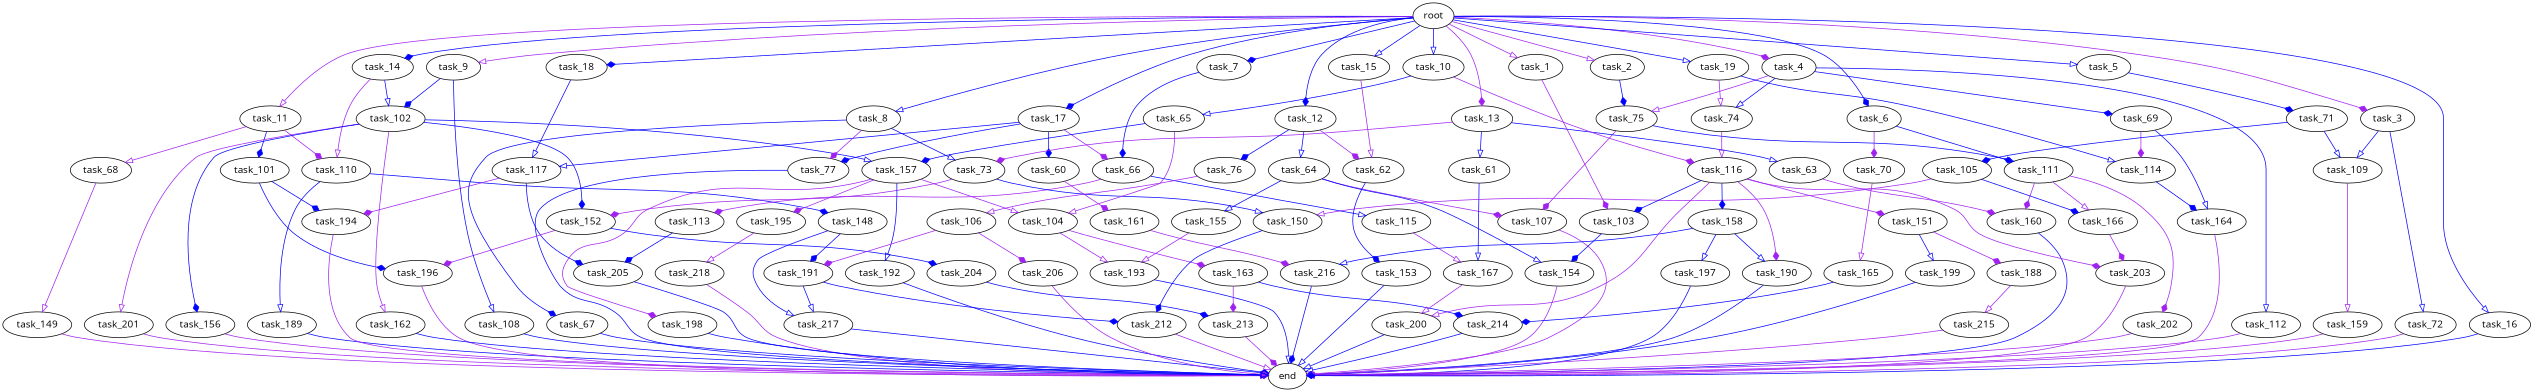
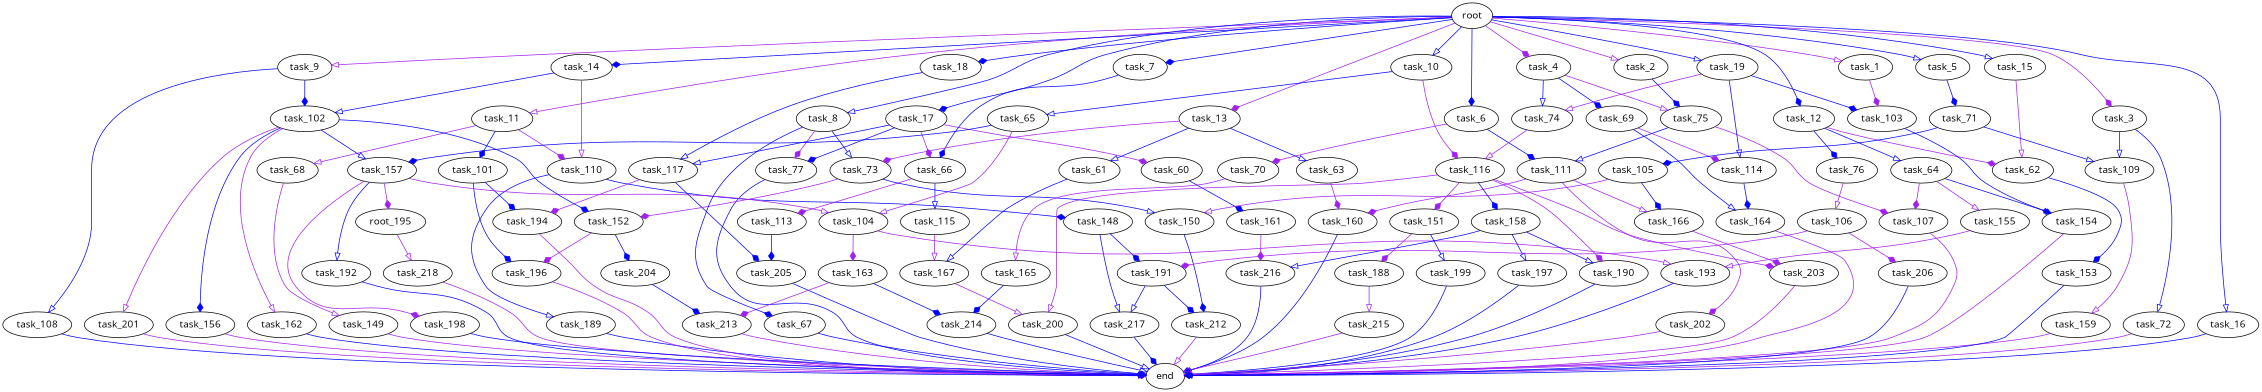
edge "task_17" -> "task_60": color blue -> purple
edge "task_64" -> "task_155": color blue -> purple
edge "task_116" -> "task_103": now "task_19" -> "task_103"
edge "task_60" -> "task_161": color purple -> blue
node "task_195": label "task_195" -> "root_195"
node "task_112": removed
edge "task_206" -> "end": color purple -> blue
